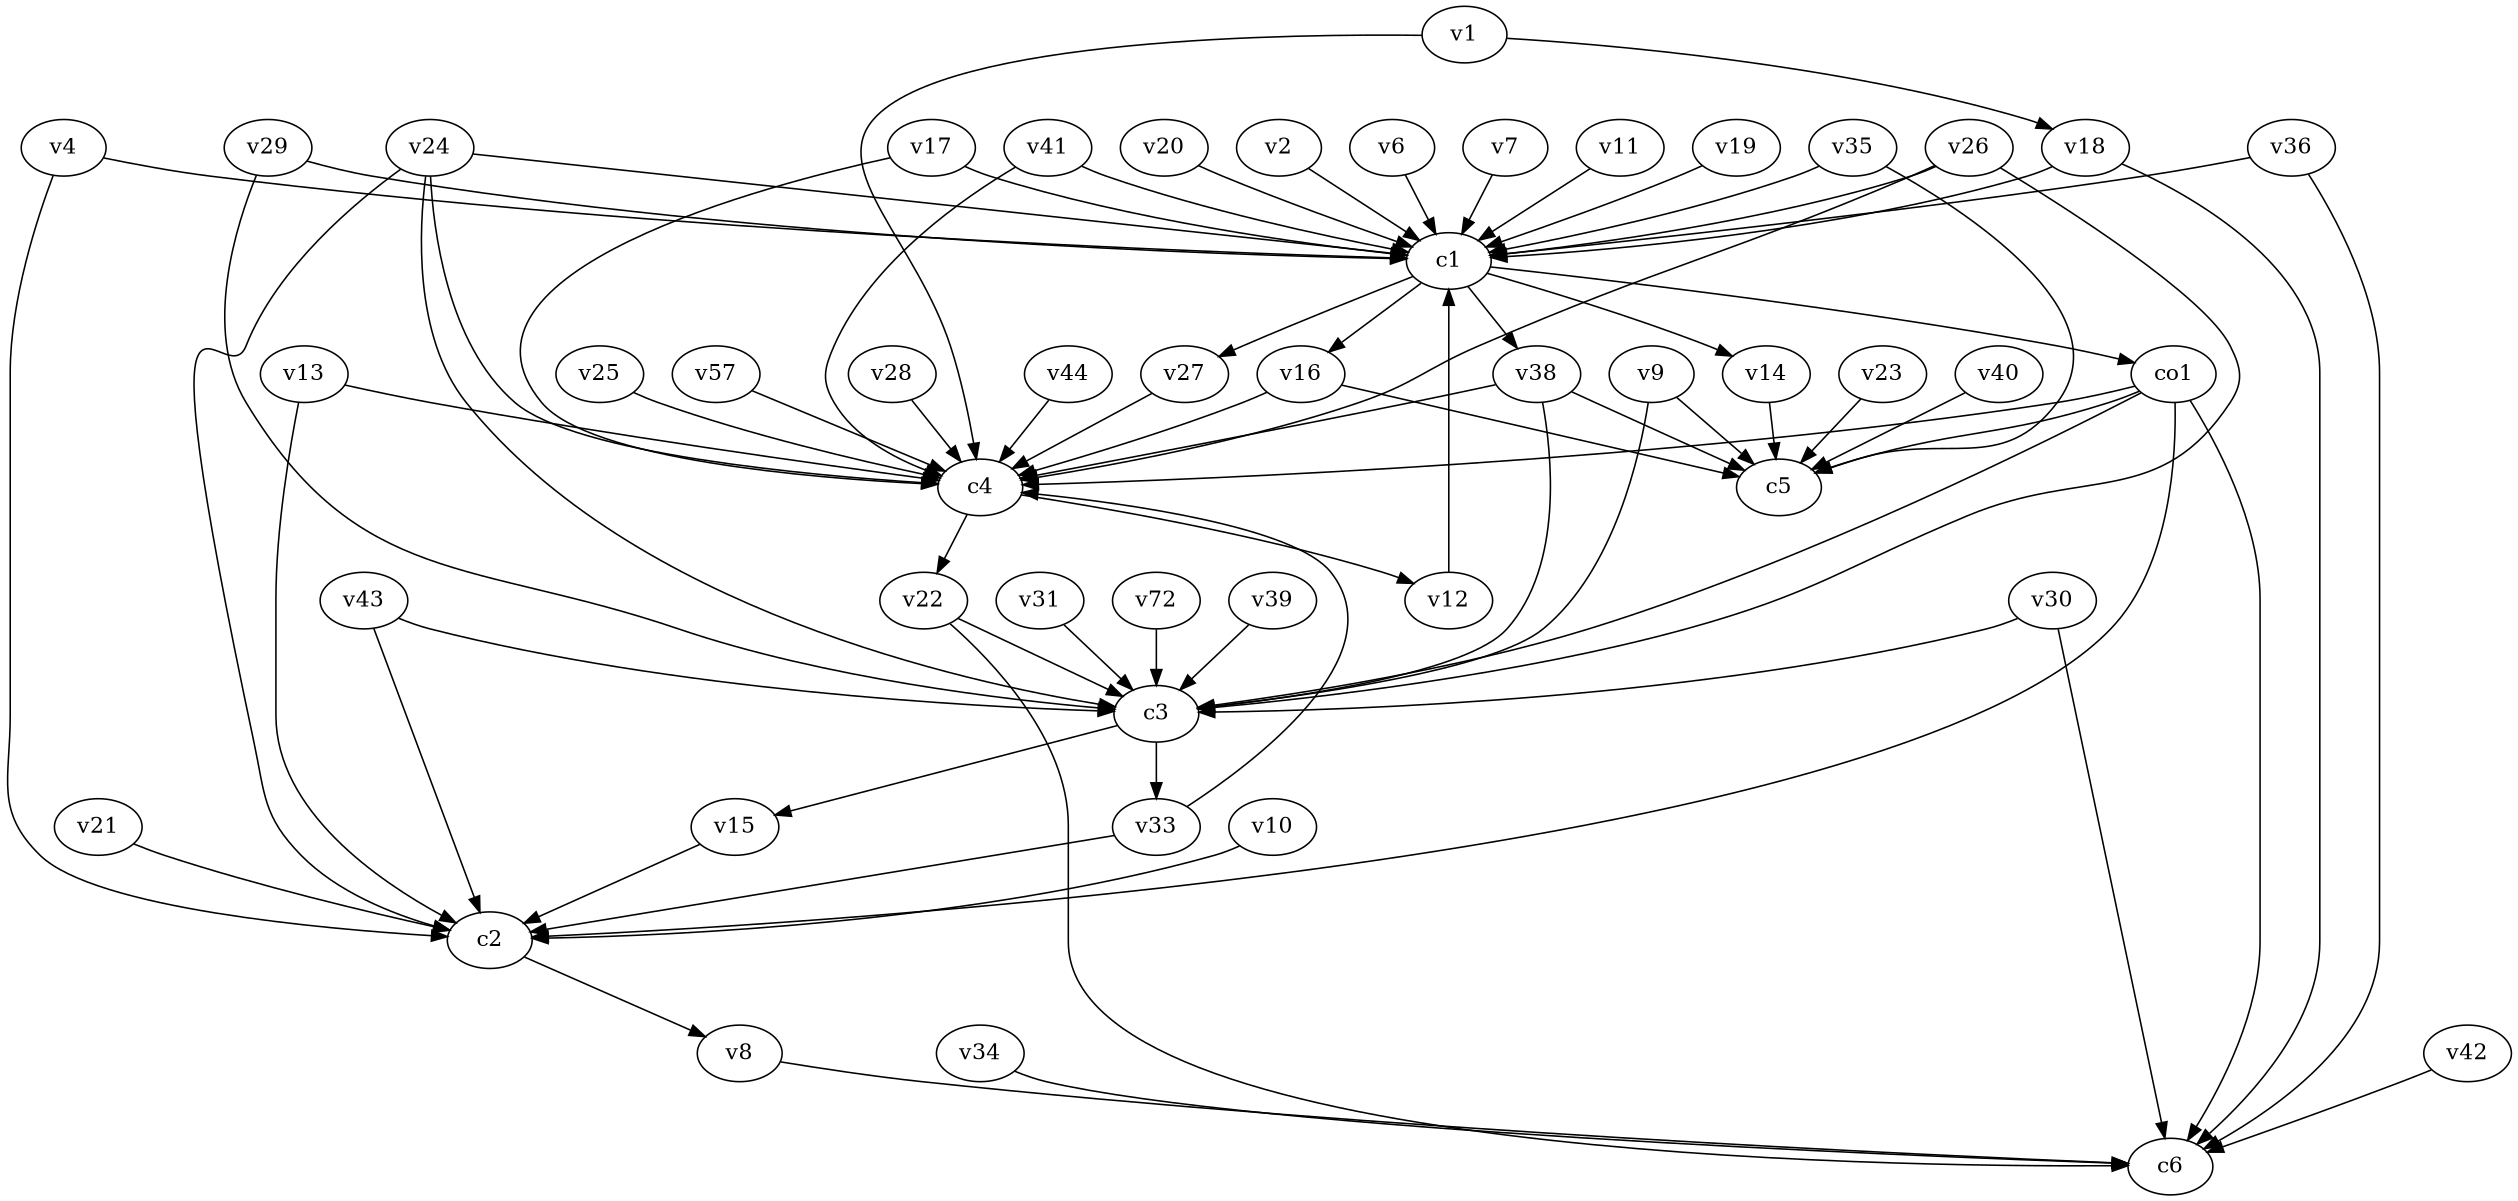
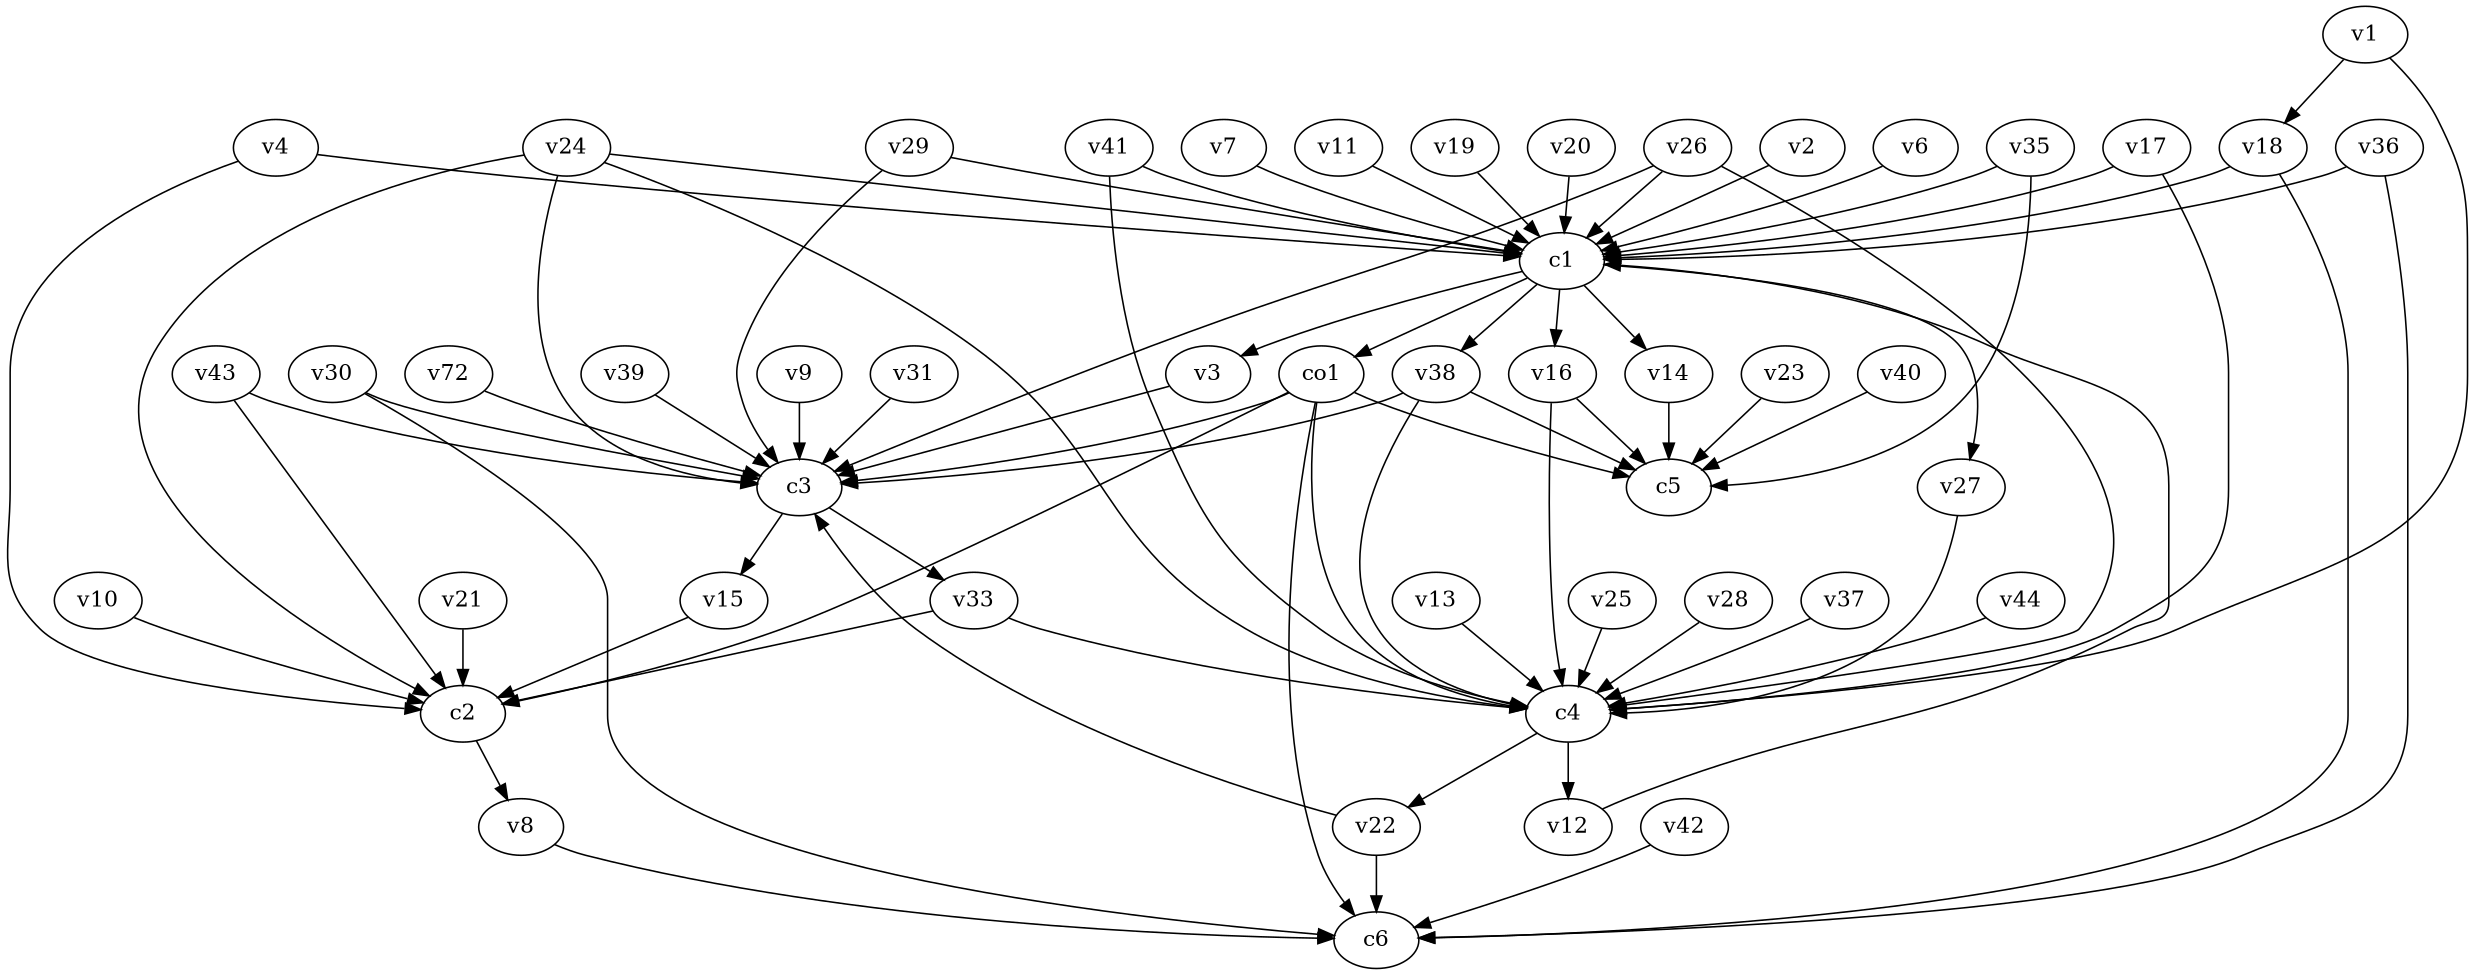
node "v57": label "v57" -> "v37"
node "v3": added
edge "v9" -> "c5": removed
edge "v13" -> "c2": removed
node "v34": removed
